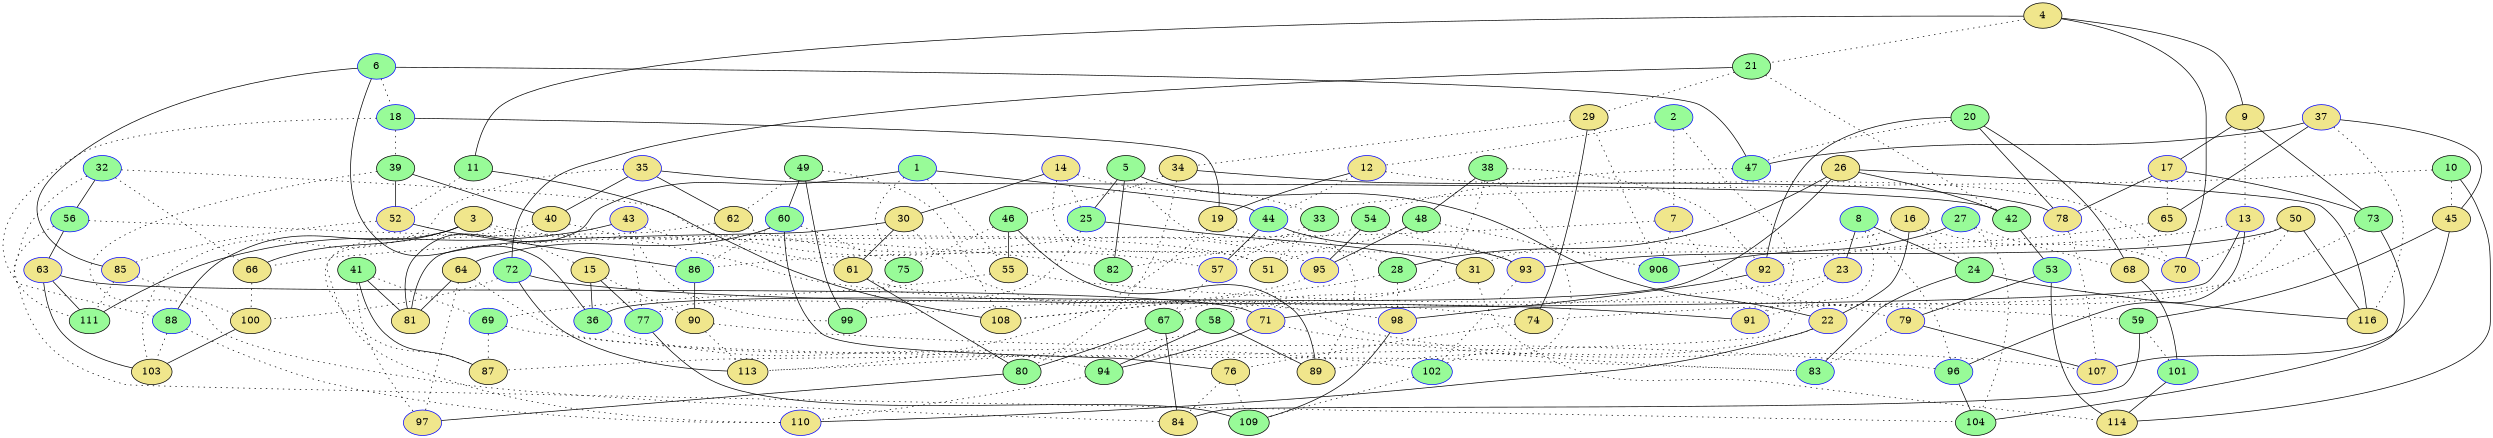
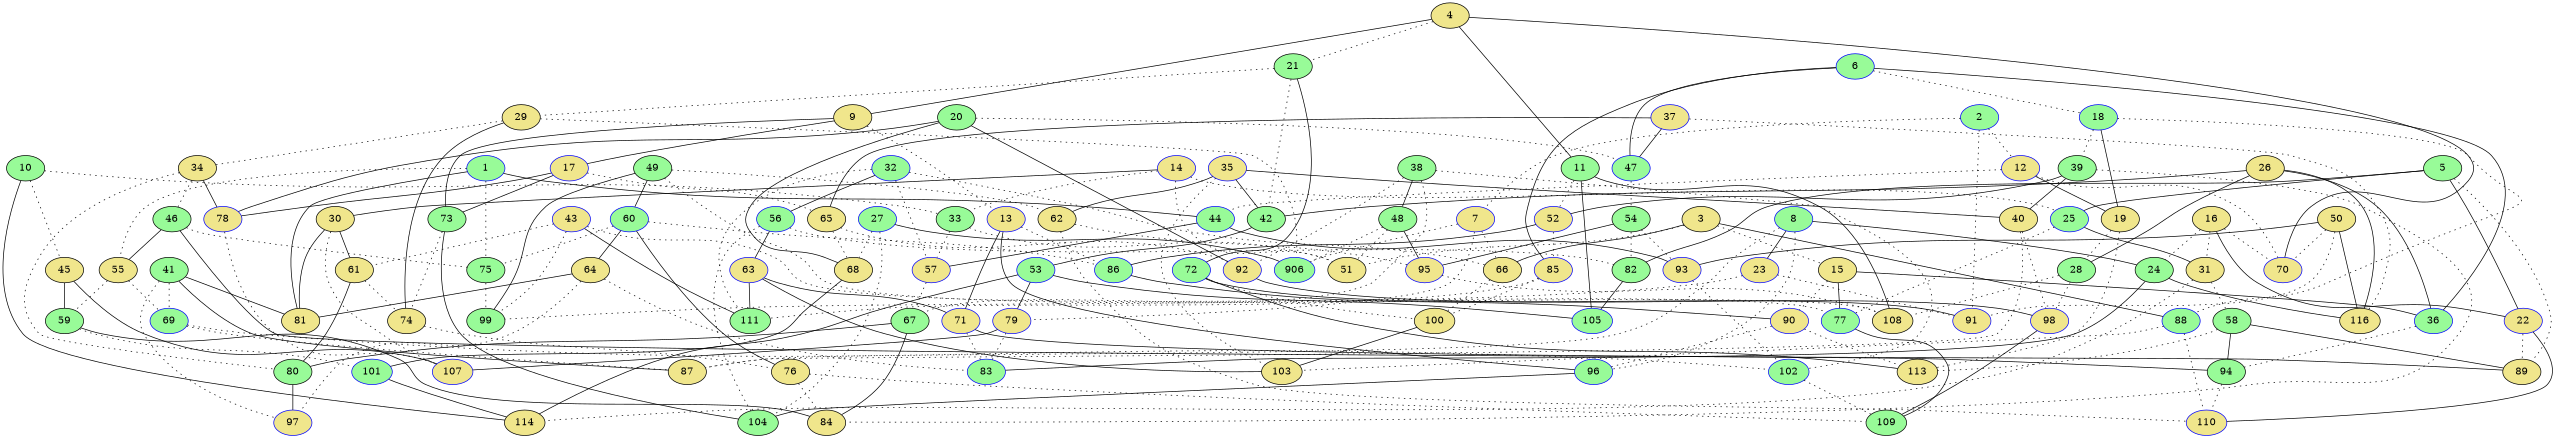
edge "37" -- "45": removed
node "90": color black -> blue
node "105": added
